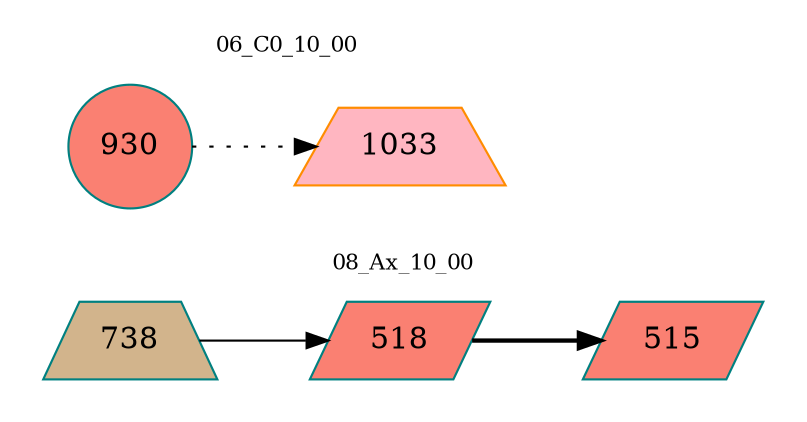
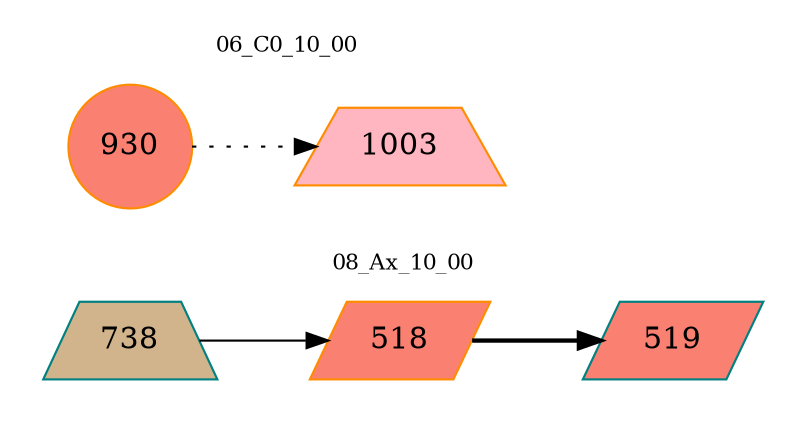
node "930": color teal -> darkorange
node "1033": label "1033" -> "1003"
node "518": color teal -> darkorange
node "515": label "515" -> "519"
